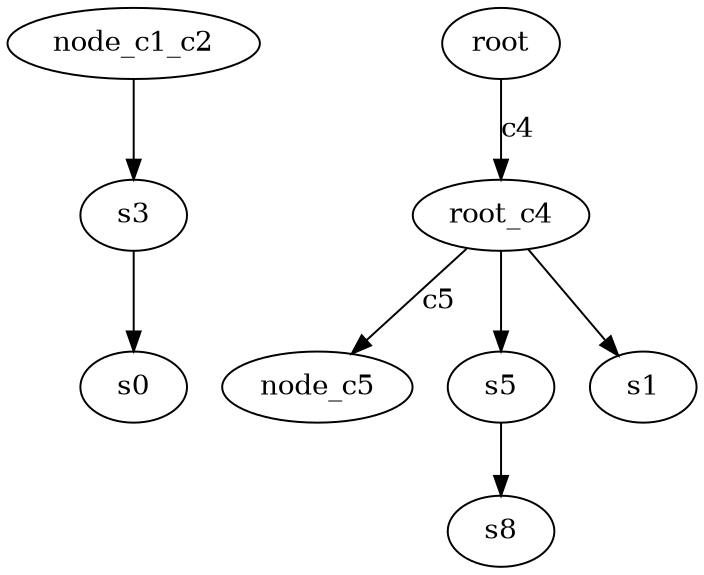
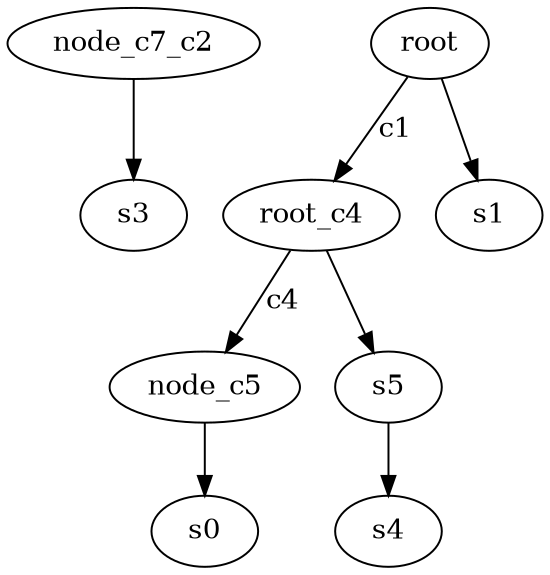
node "node_c1_c2": label "node_c1_c2" -> "node_c7_c2"
edge "root" -> "root_c4": label "c4" -> "c1"
edge "s3" -> "s0": now "node_c5" -> "s0"
edge "root_c4" -> "s1": now "root" -> "s1"
edge "root_c4" -> "node_c5": label "c5" -> "c4"
node "s8": label "s8" -> "s4"
